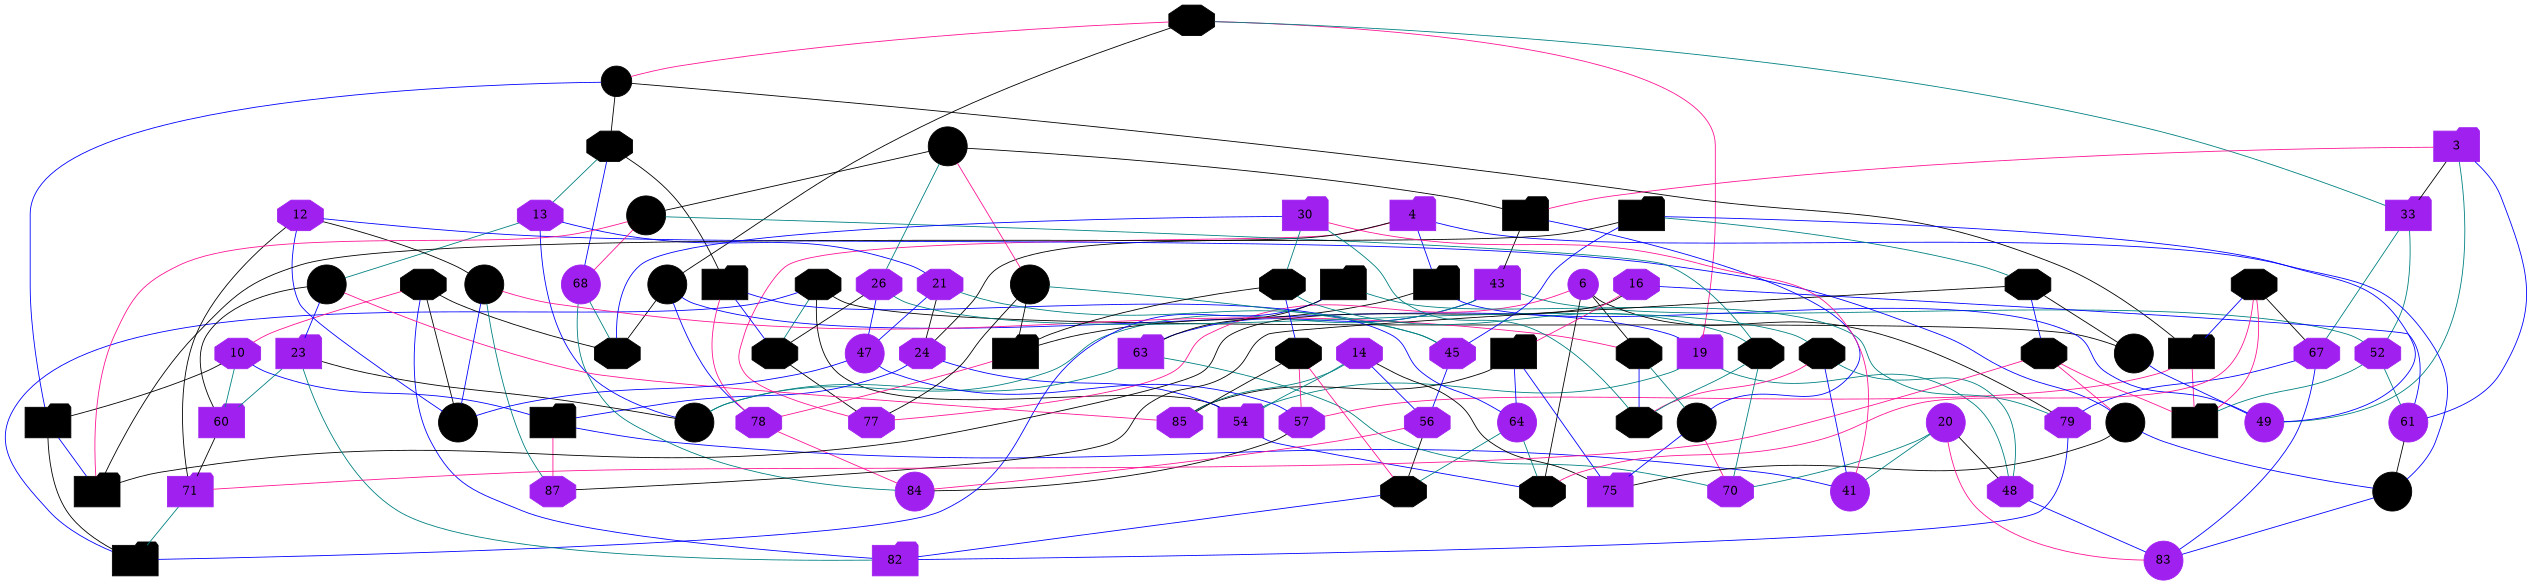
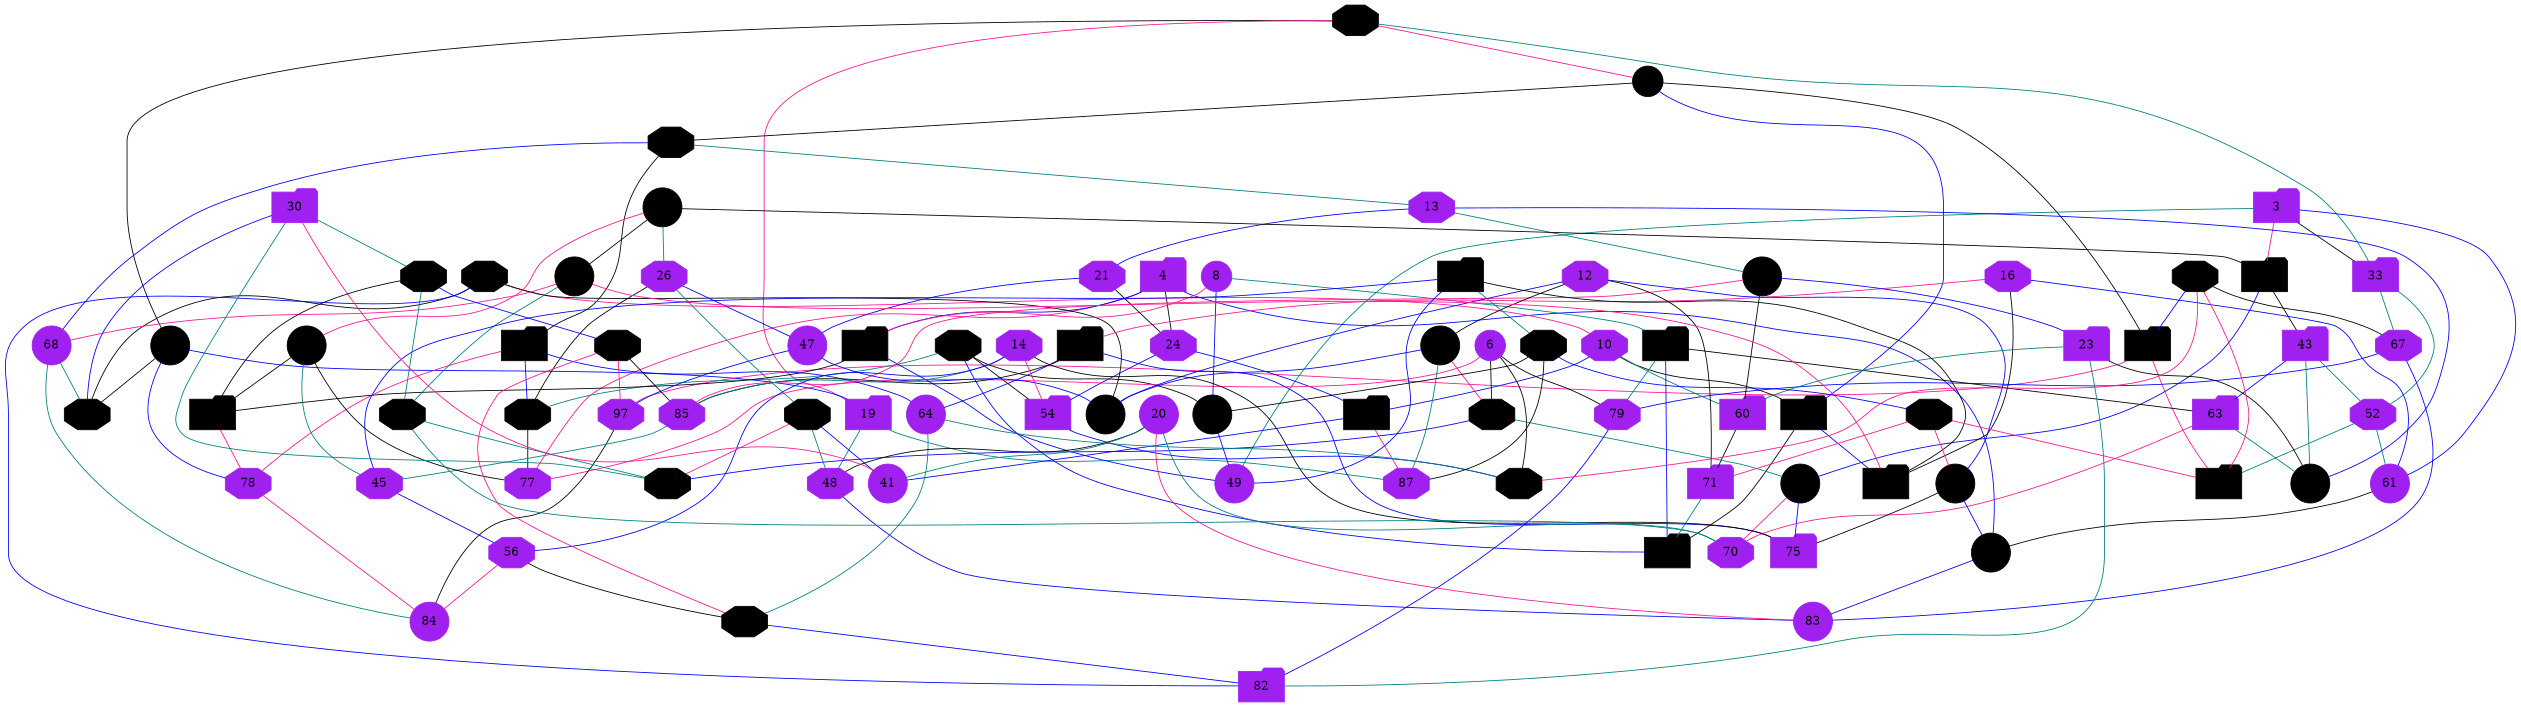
node "8": added
edge "21" -- "45": now "85" -- "45"
edge "19" -- "54": now "19" -- "87"
edge "14" -- "54": color teal -> deeppink
node "57": label "57" -> "97"
edge "63" -- "70": color teal -> deeppink
